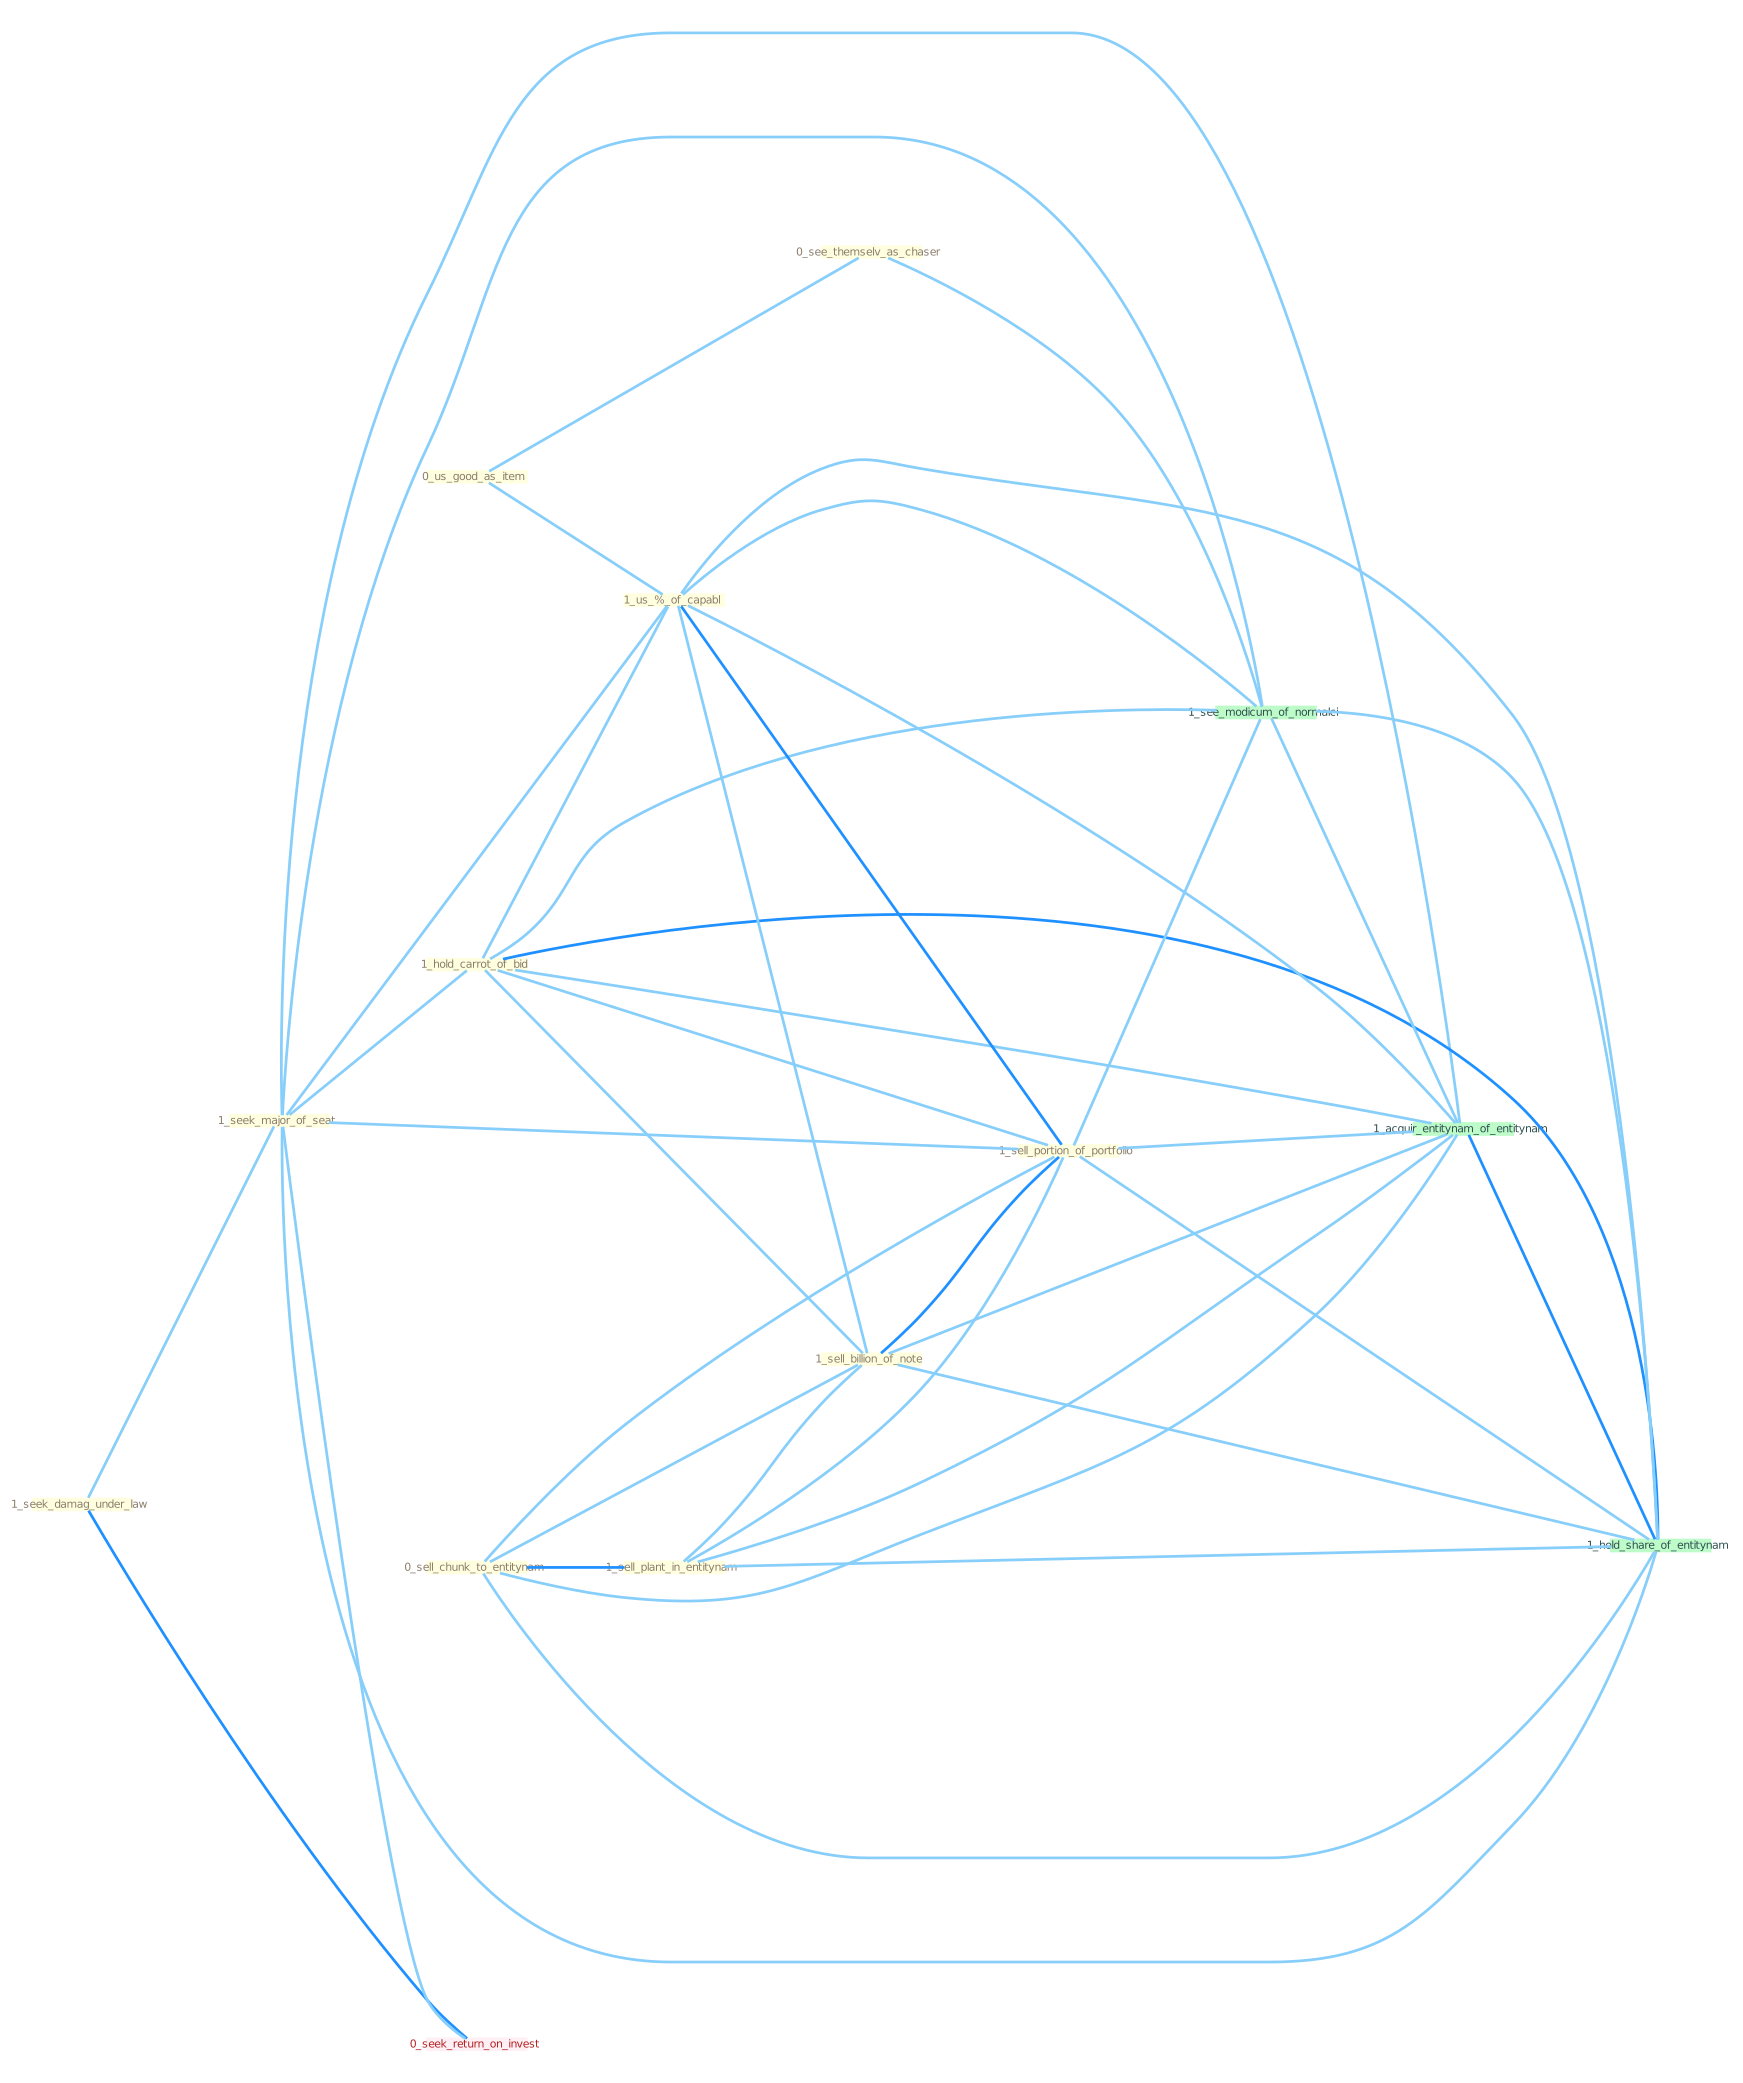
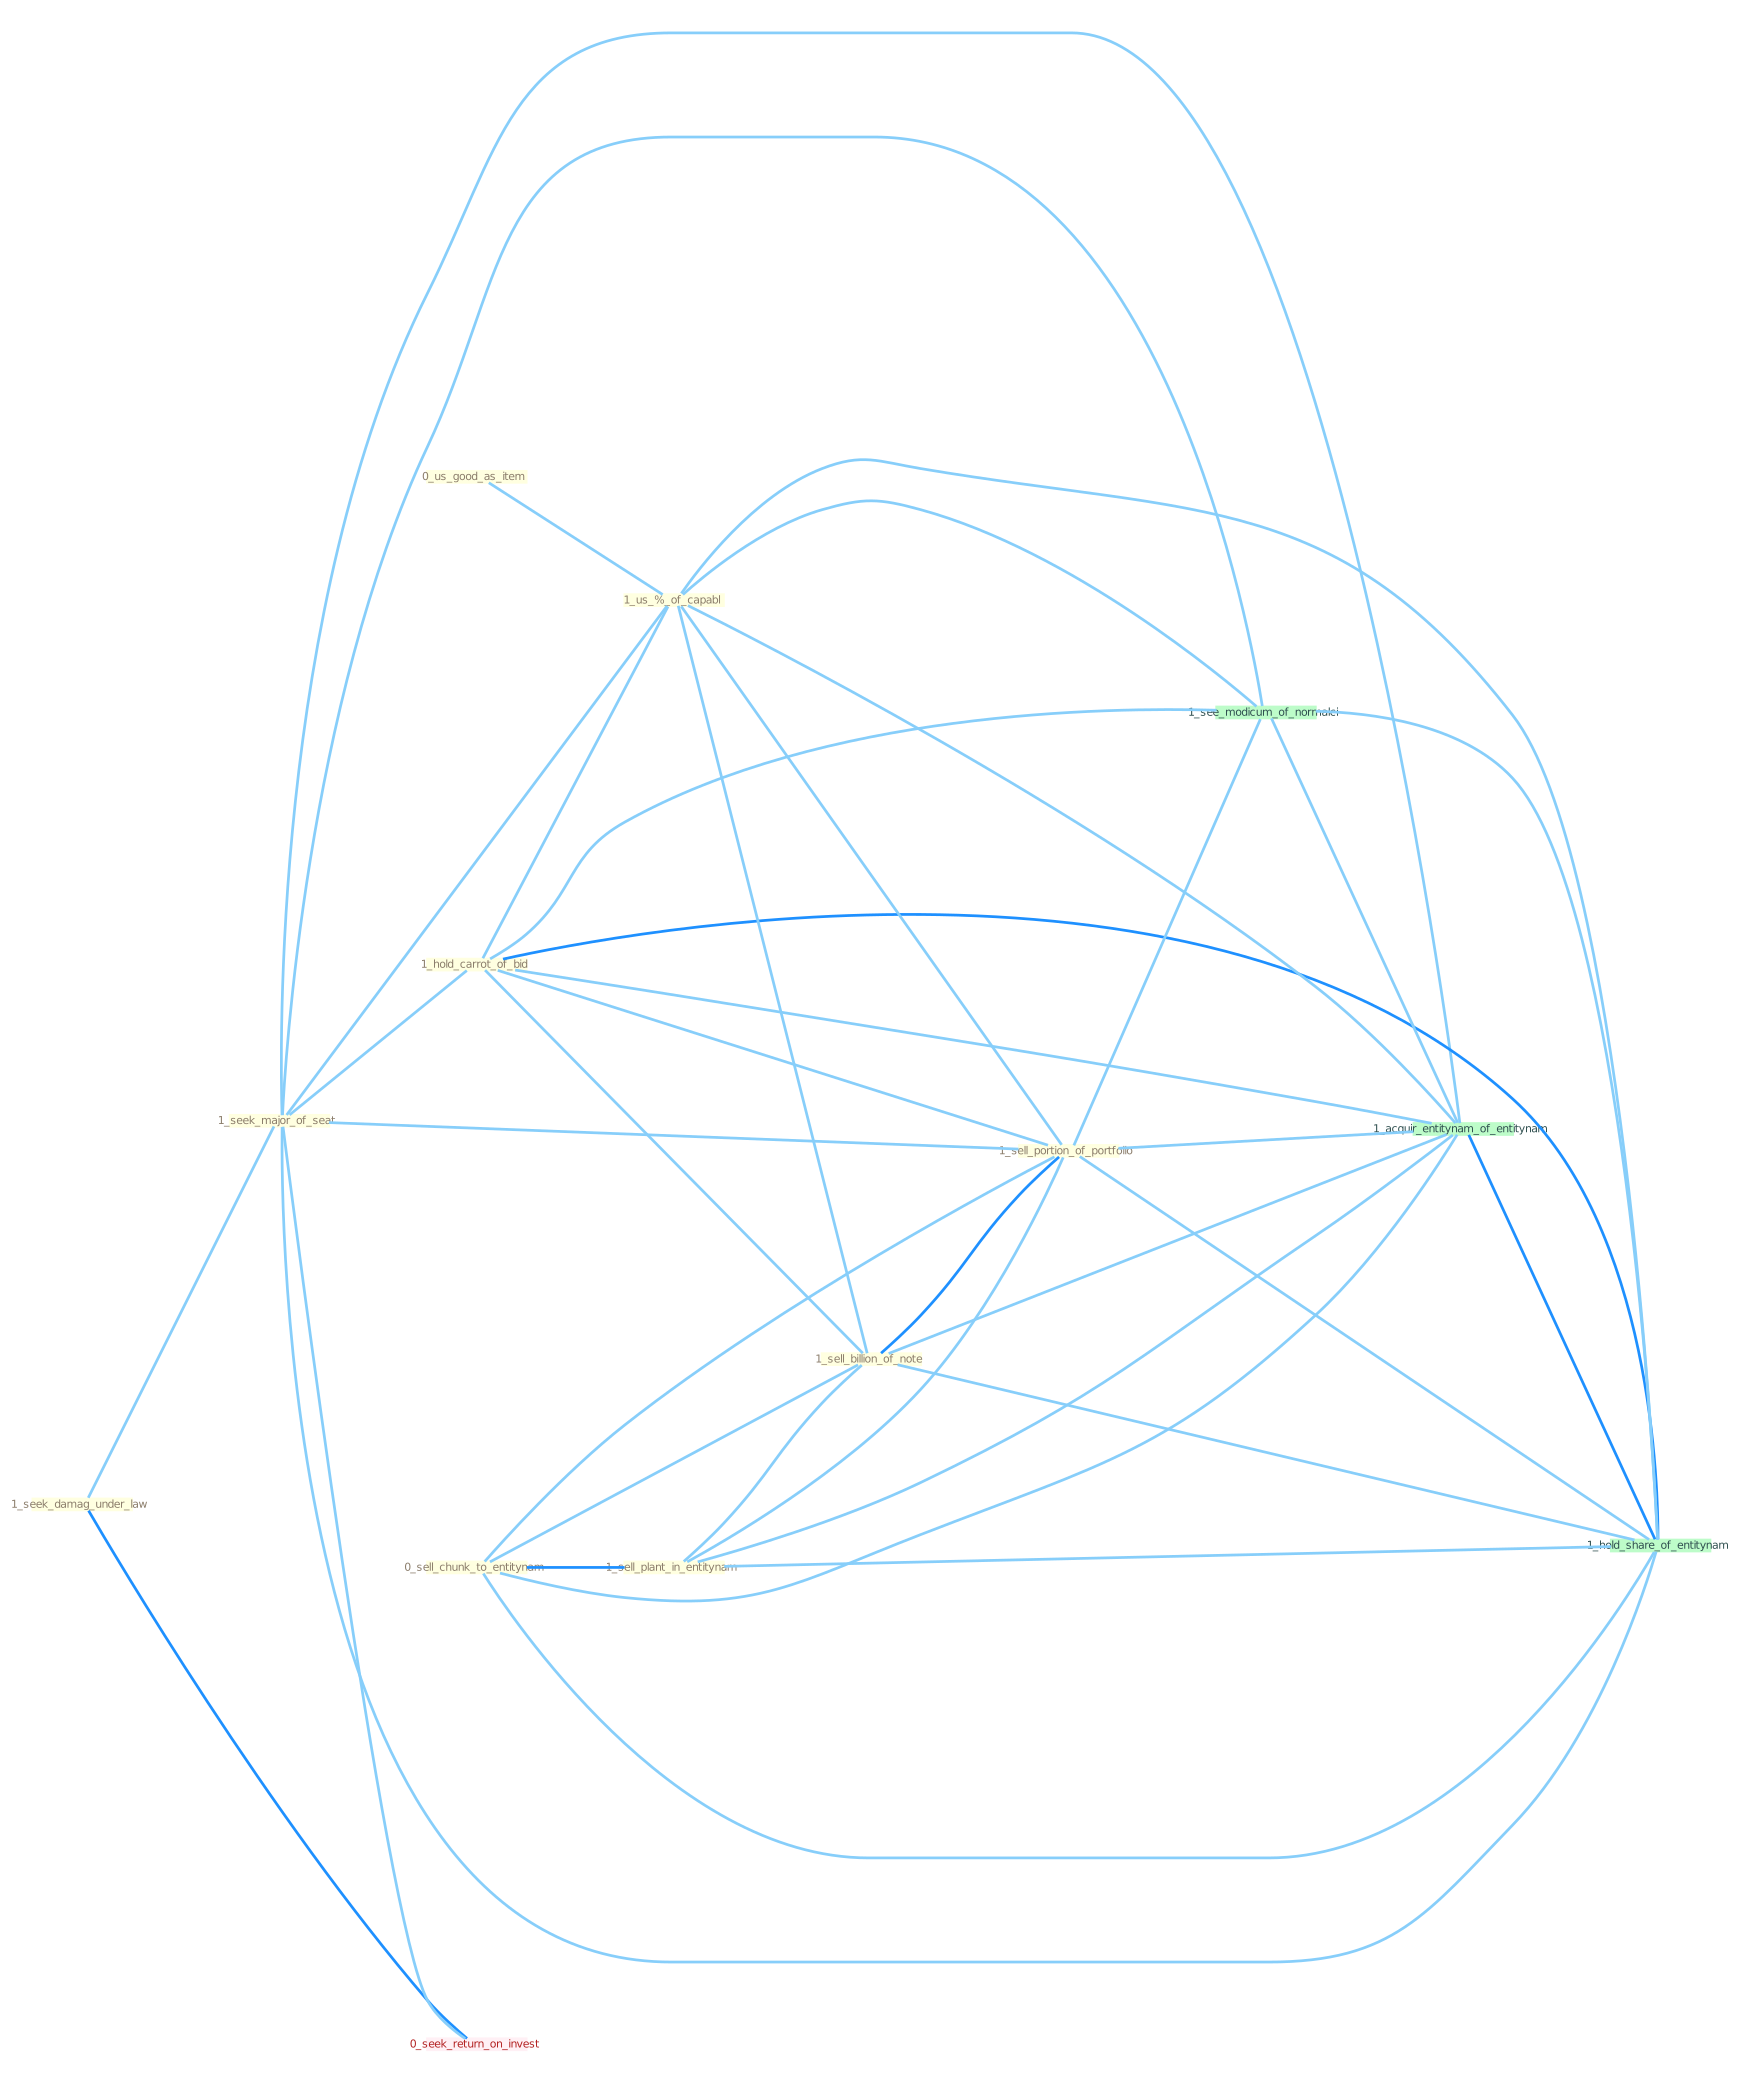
node "0_see_themselv_as_chaser": removed
edge "1_us_%_of_capabl" -- "1_sell_portion_of_portfolio": color #1e90ff -> #87cefa
